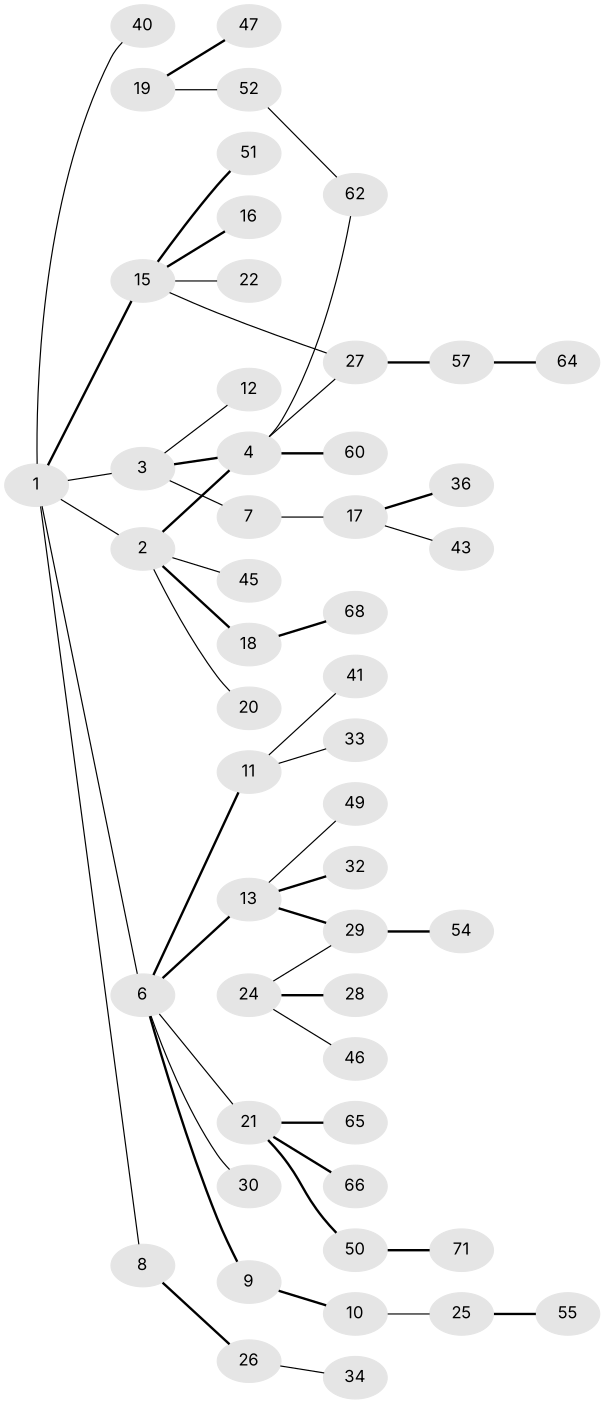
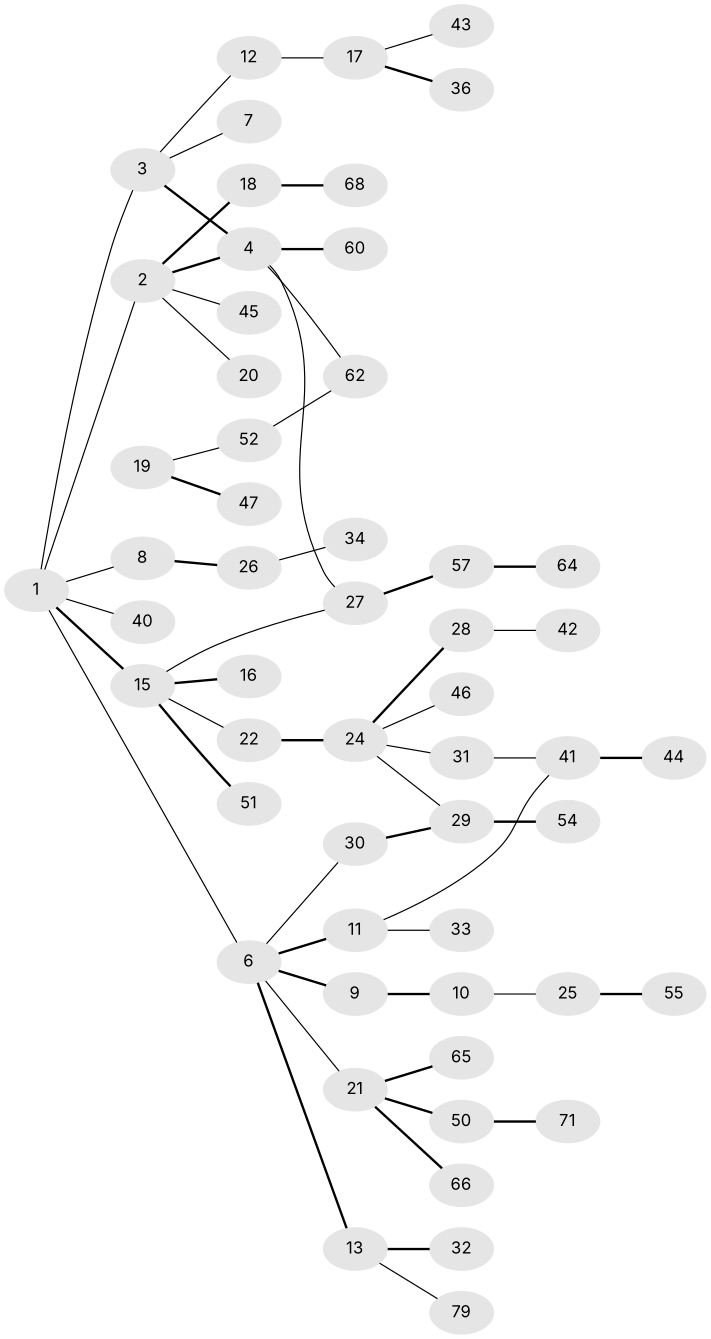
edge "7" -- "17": now "12" -- "17"
node "42": added
edge "22" -- "24": added
node "31": added
node "44": added
node "49": label "49" -> "79"
edge "13" -- "29": now "30" -- "29"
